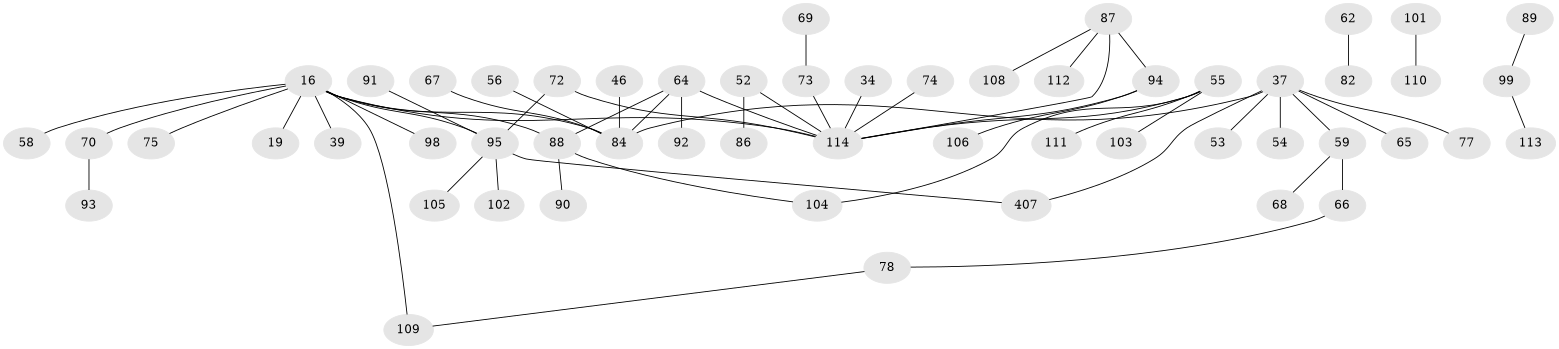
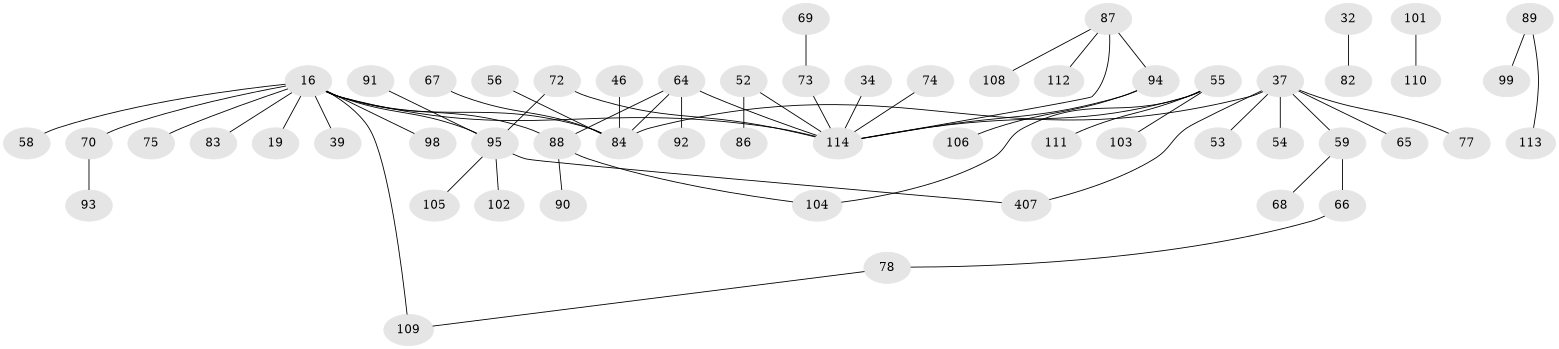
node "62": label "62" -> "32"
edge "99" -- "113": now "89" -- "113"
node "83": added
